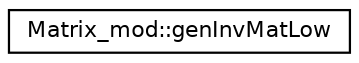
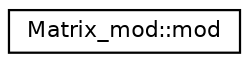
node "Matrix_mod::genInvMatLow": label "Matrix_mod::genInvMatLow" -> "Matrix_mod::mod"
